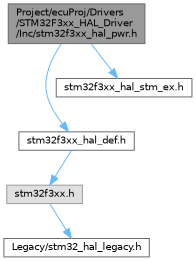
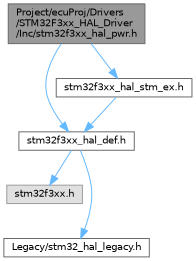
edge "stm32f3xx_hal_stm_ex.h" -> "stm32f3xx_hal_def.h": added
edge "stm32f3xx.h" -> "Legacy/stm32_hal_legacy.h": now "stm32f3xx_hal_def.h" -> "Legacy/stm32_hal_legacy.h"
